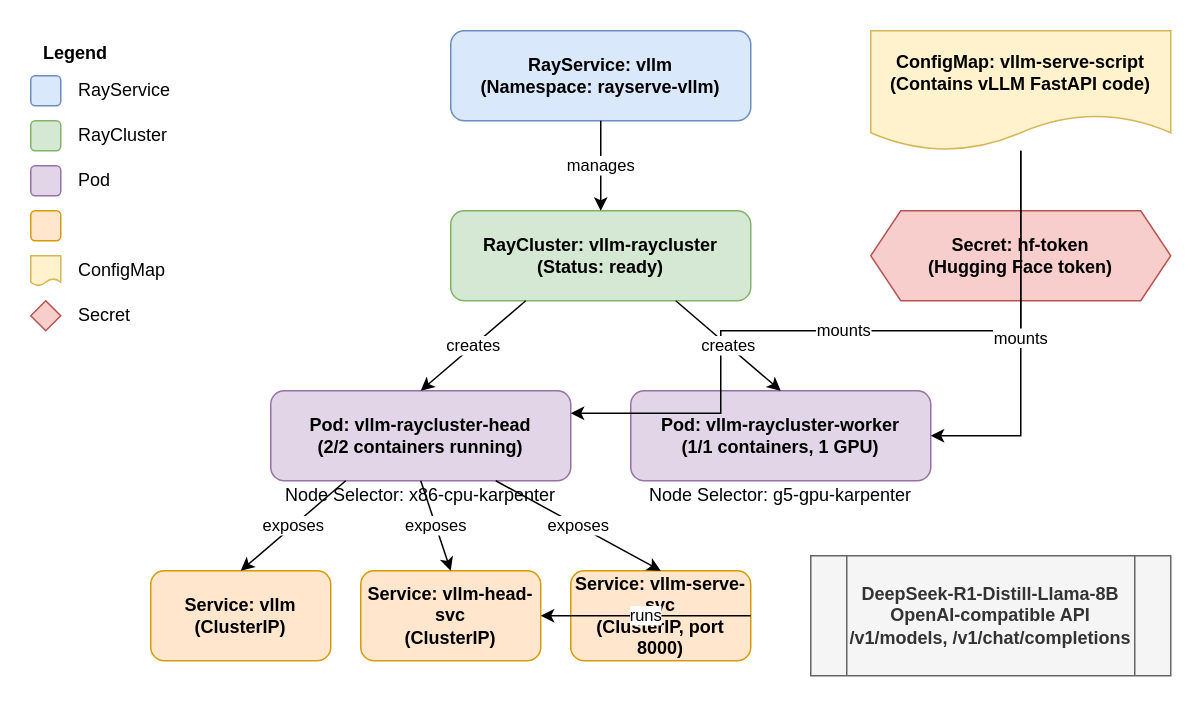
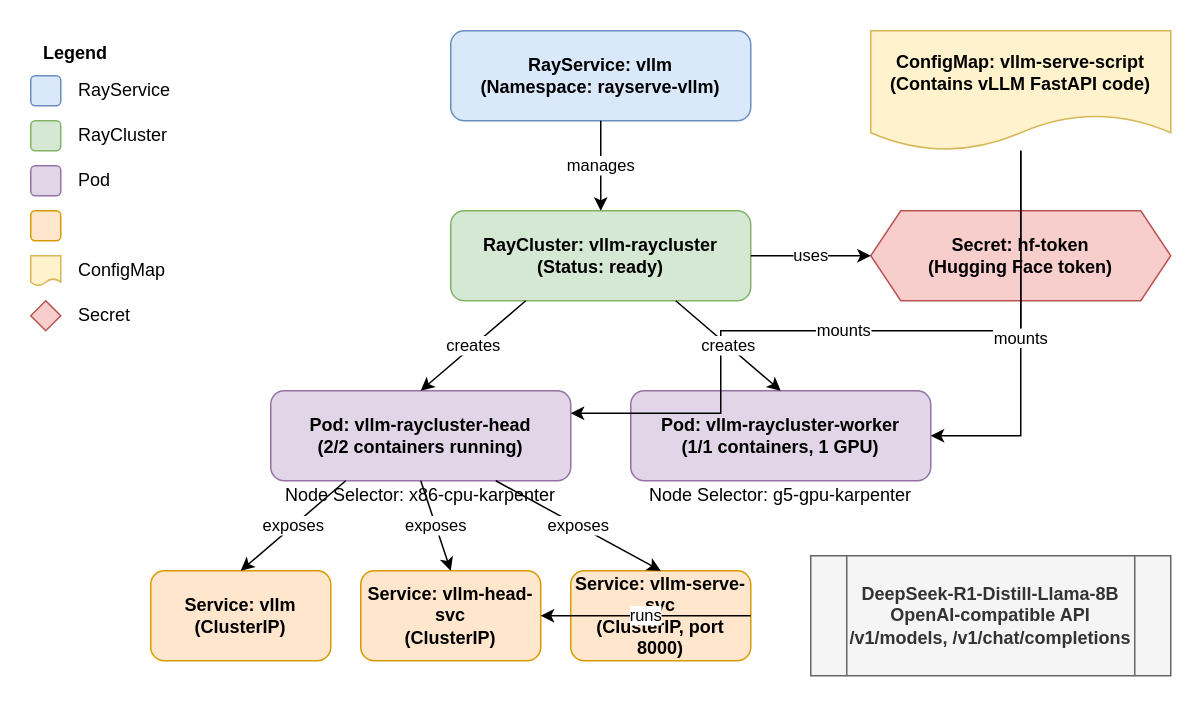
edge "RayCluster: vllm-raycluster (Status: ready)" -> "Secret: hf-token (Hugging Face token)": added, label "uses"
